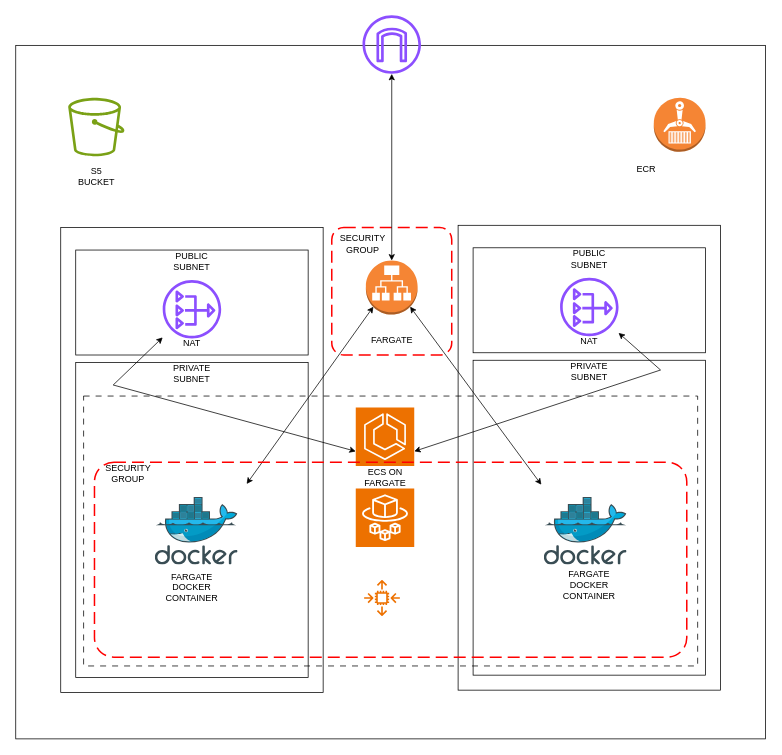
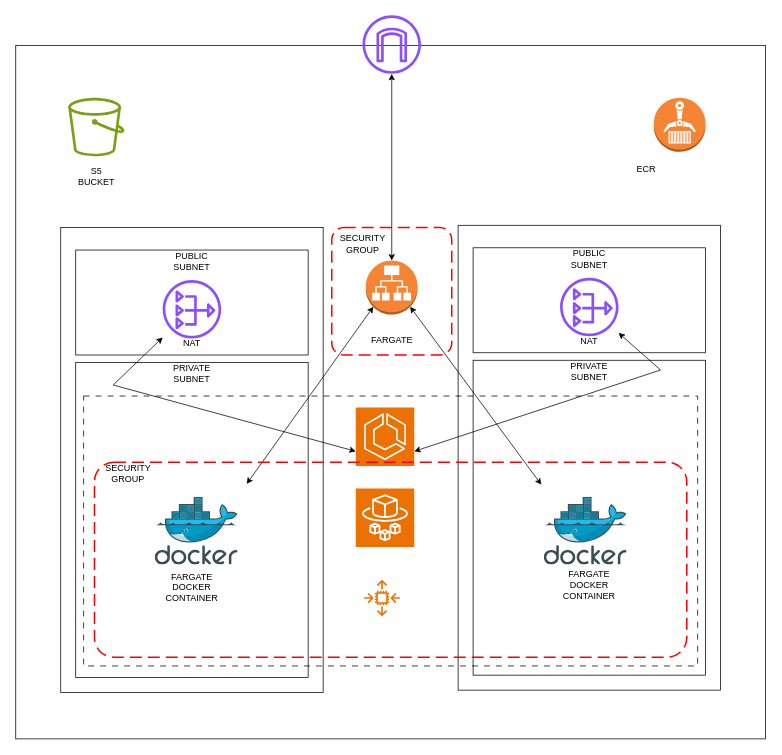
node "ECS ON FARGATE": removed
